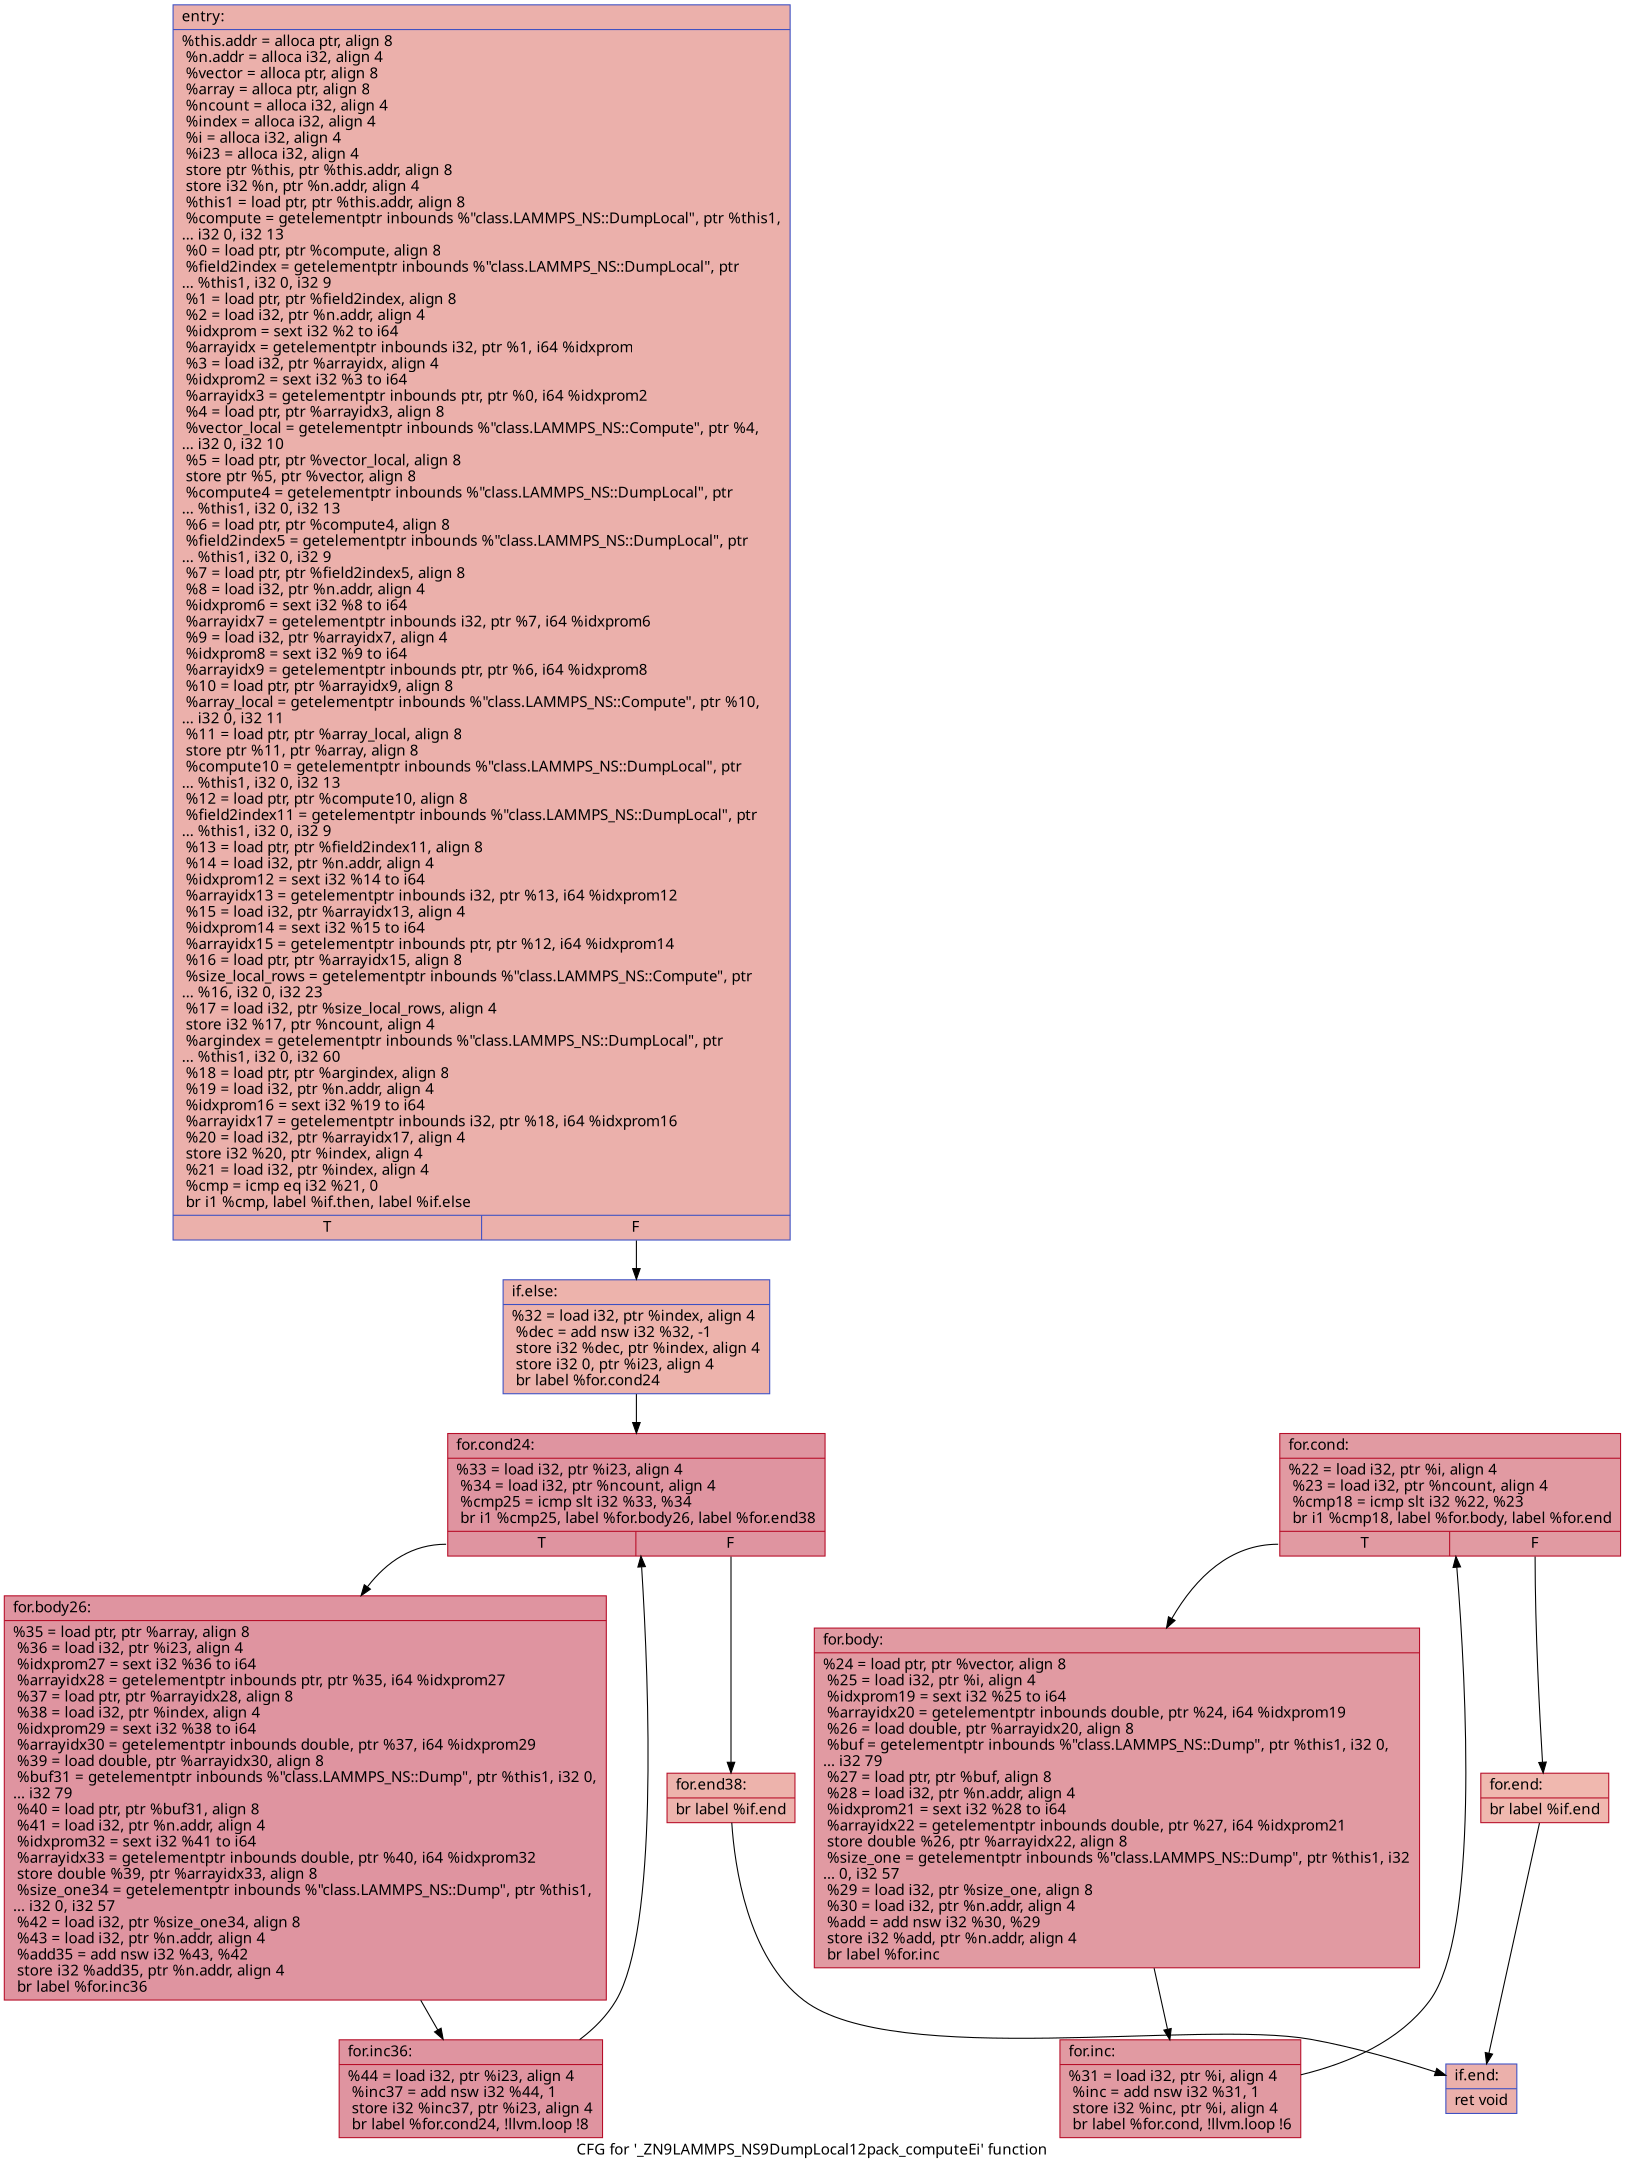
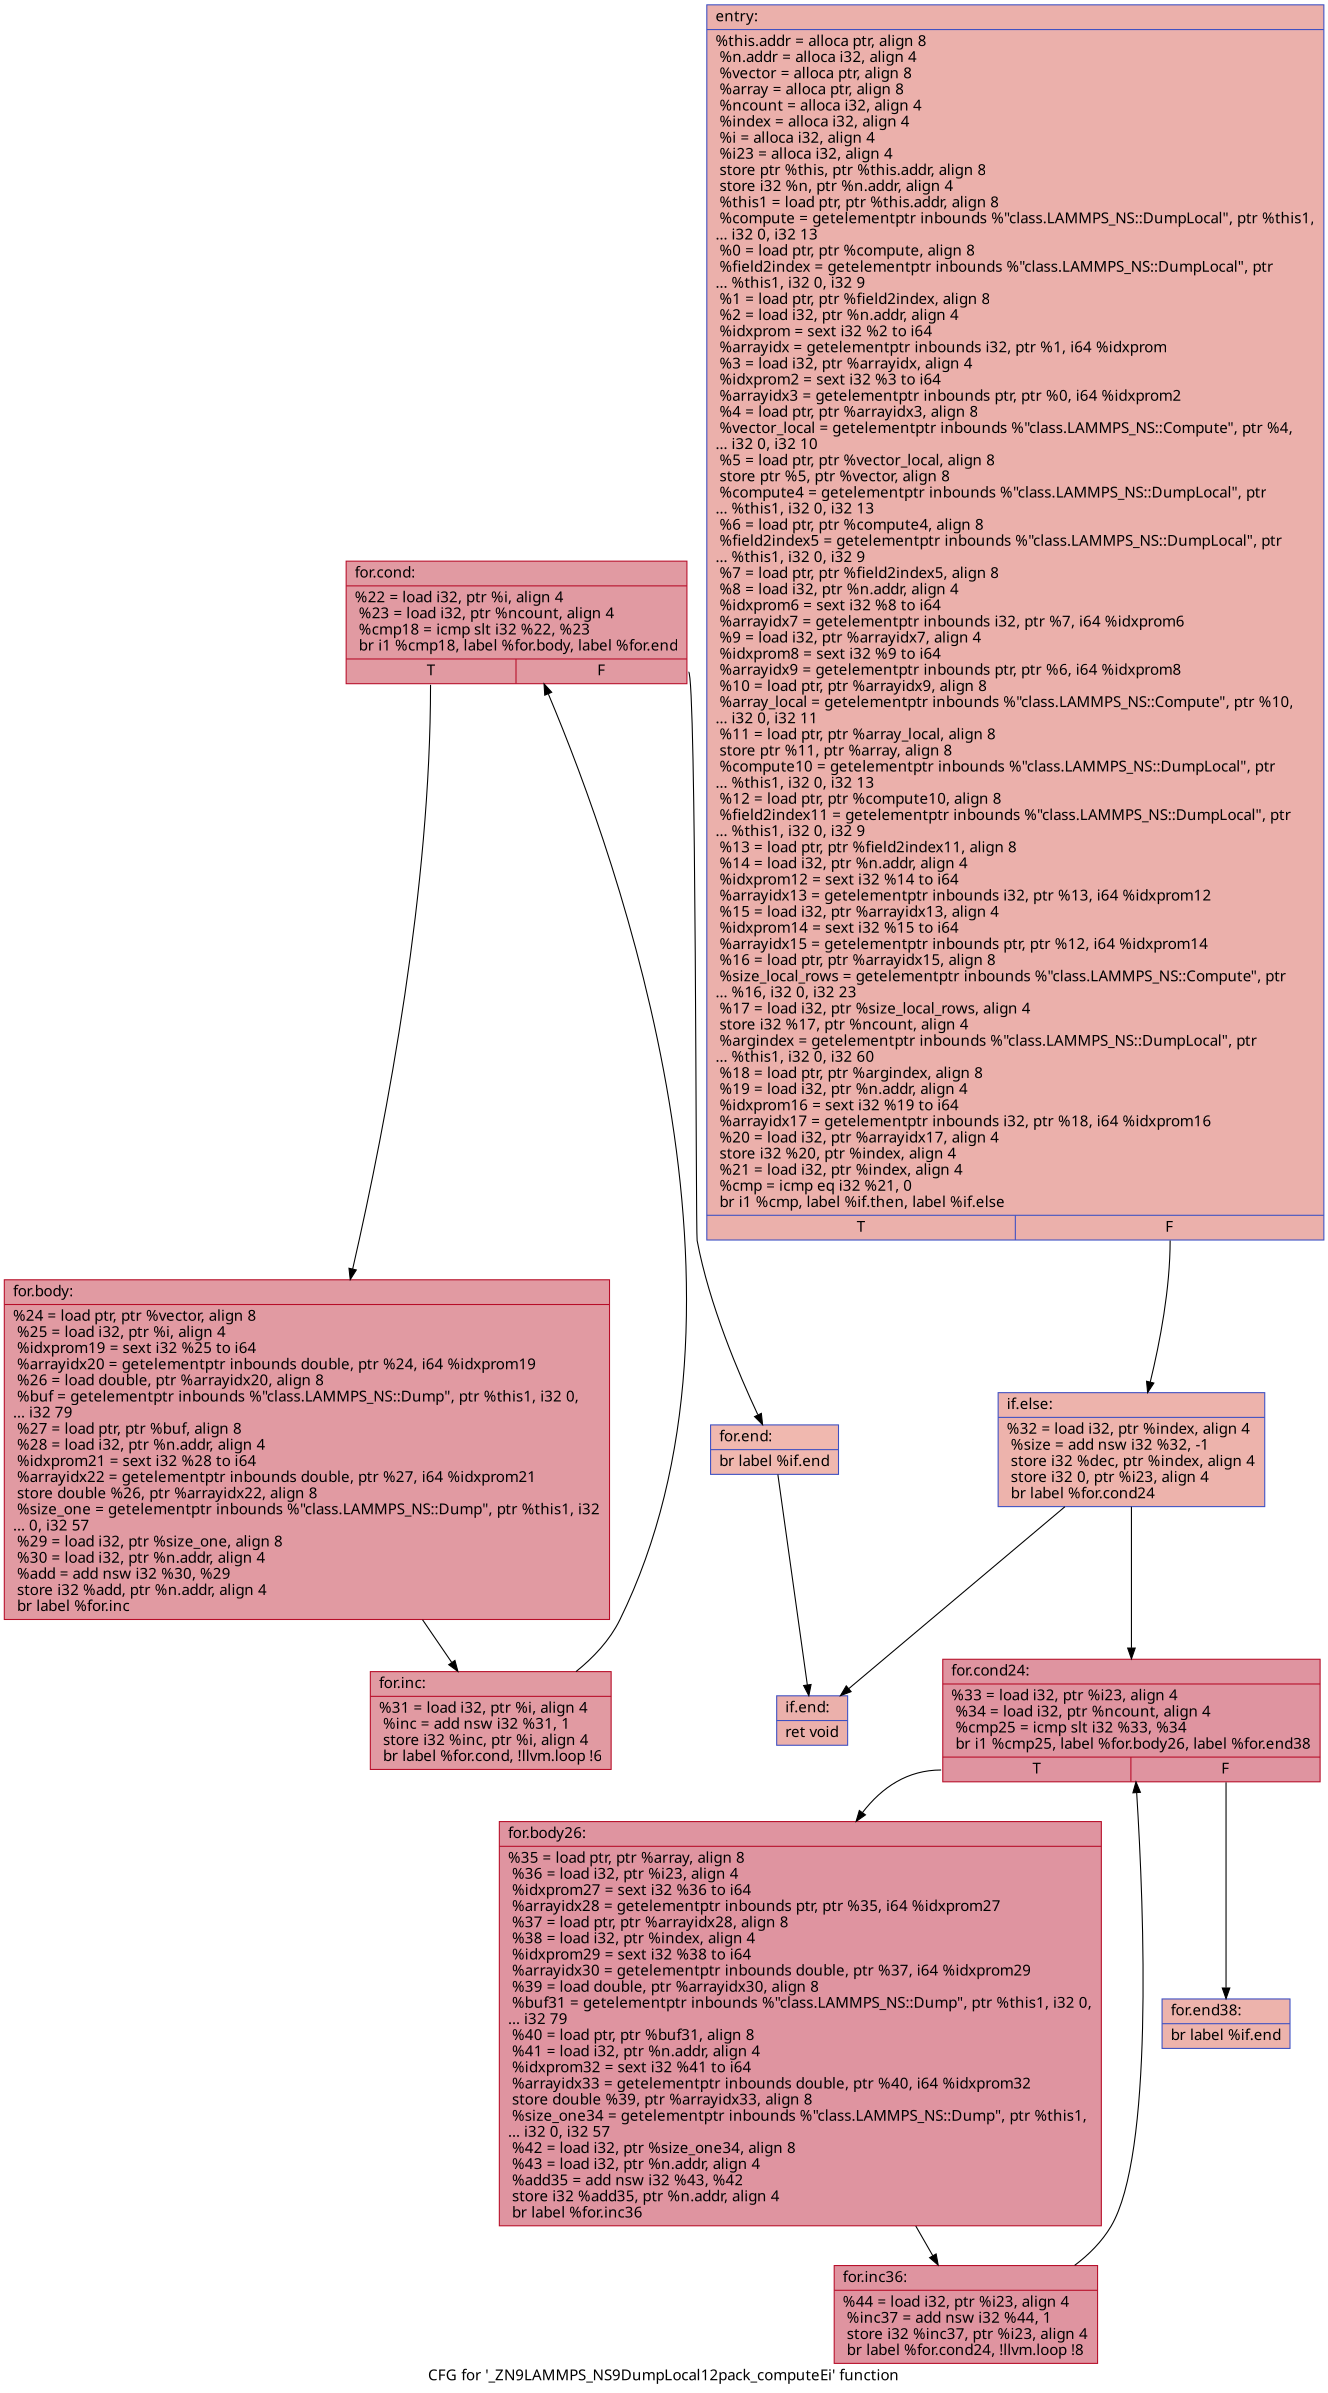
node "if.else:": text "%dec = add nsw i32 %32, -1" -> "%size = add nsw i32 %32, -1"
node "for.end38:": color #b70d28ff -> #3d50c3ff
node "for.end:": color #b70d28ff -> #3d50c3ff
edge "for.end38:" -> "if.end:": now "if.else:" -> "if.end:"
